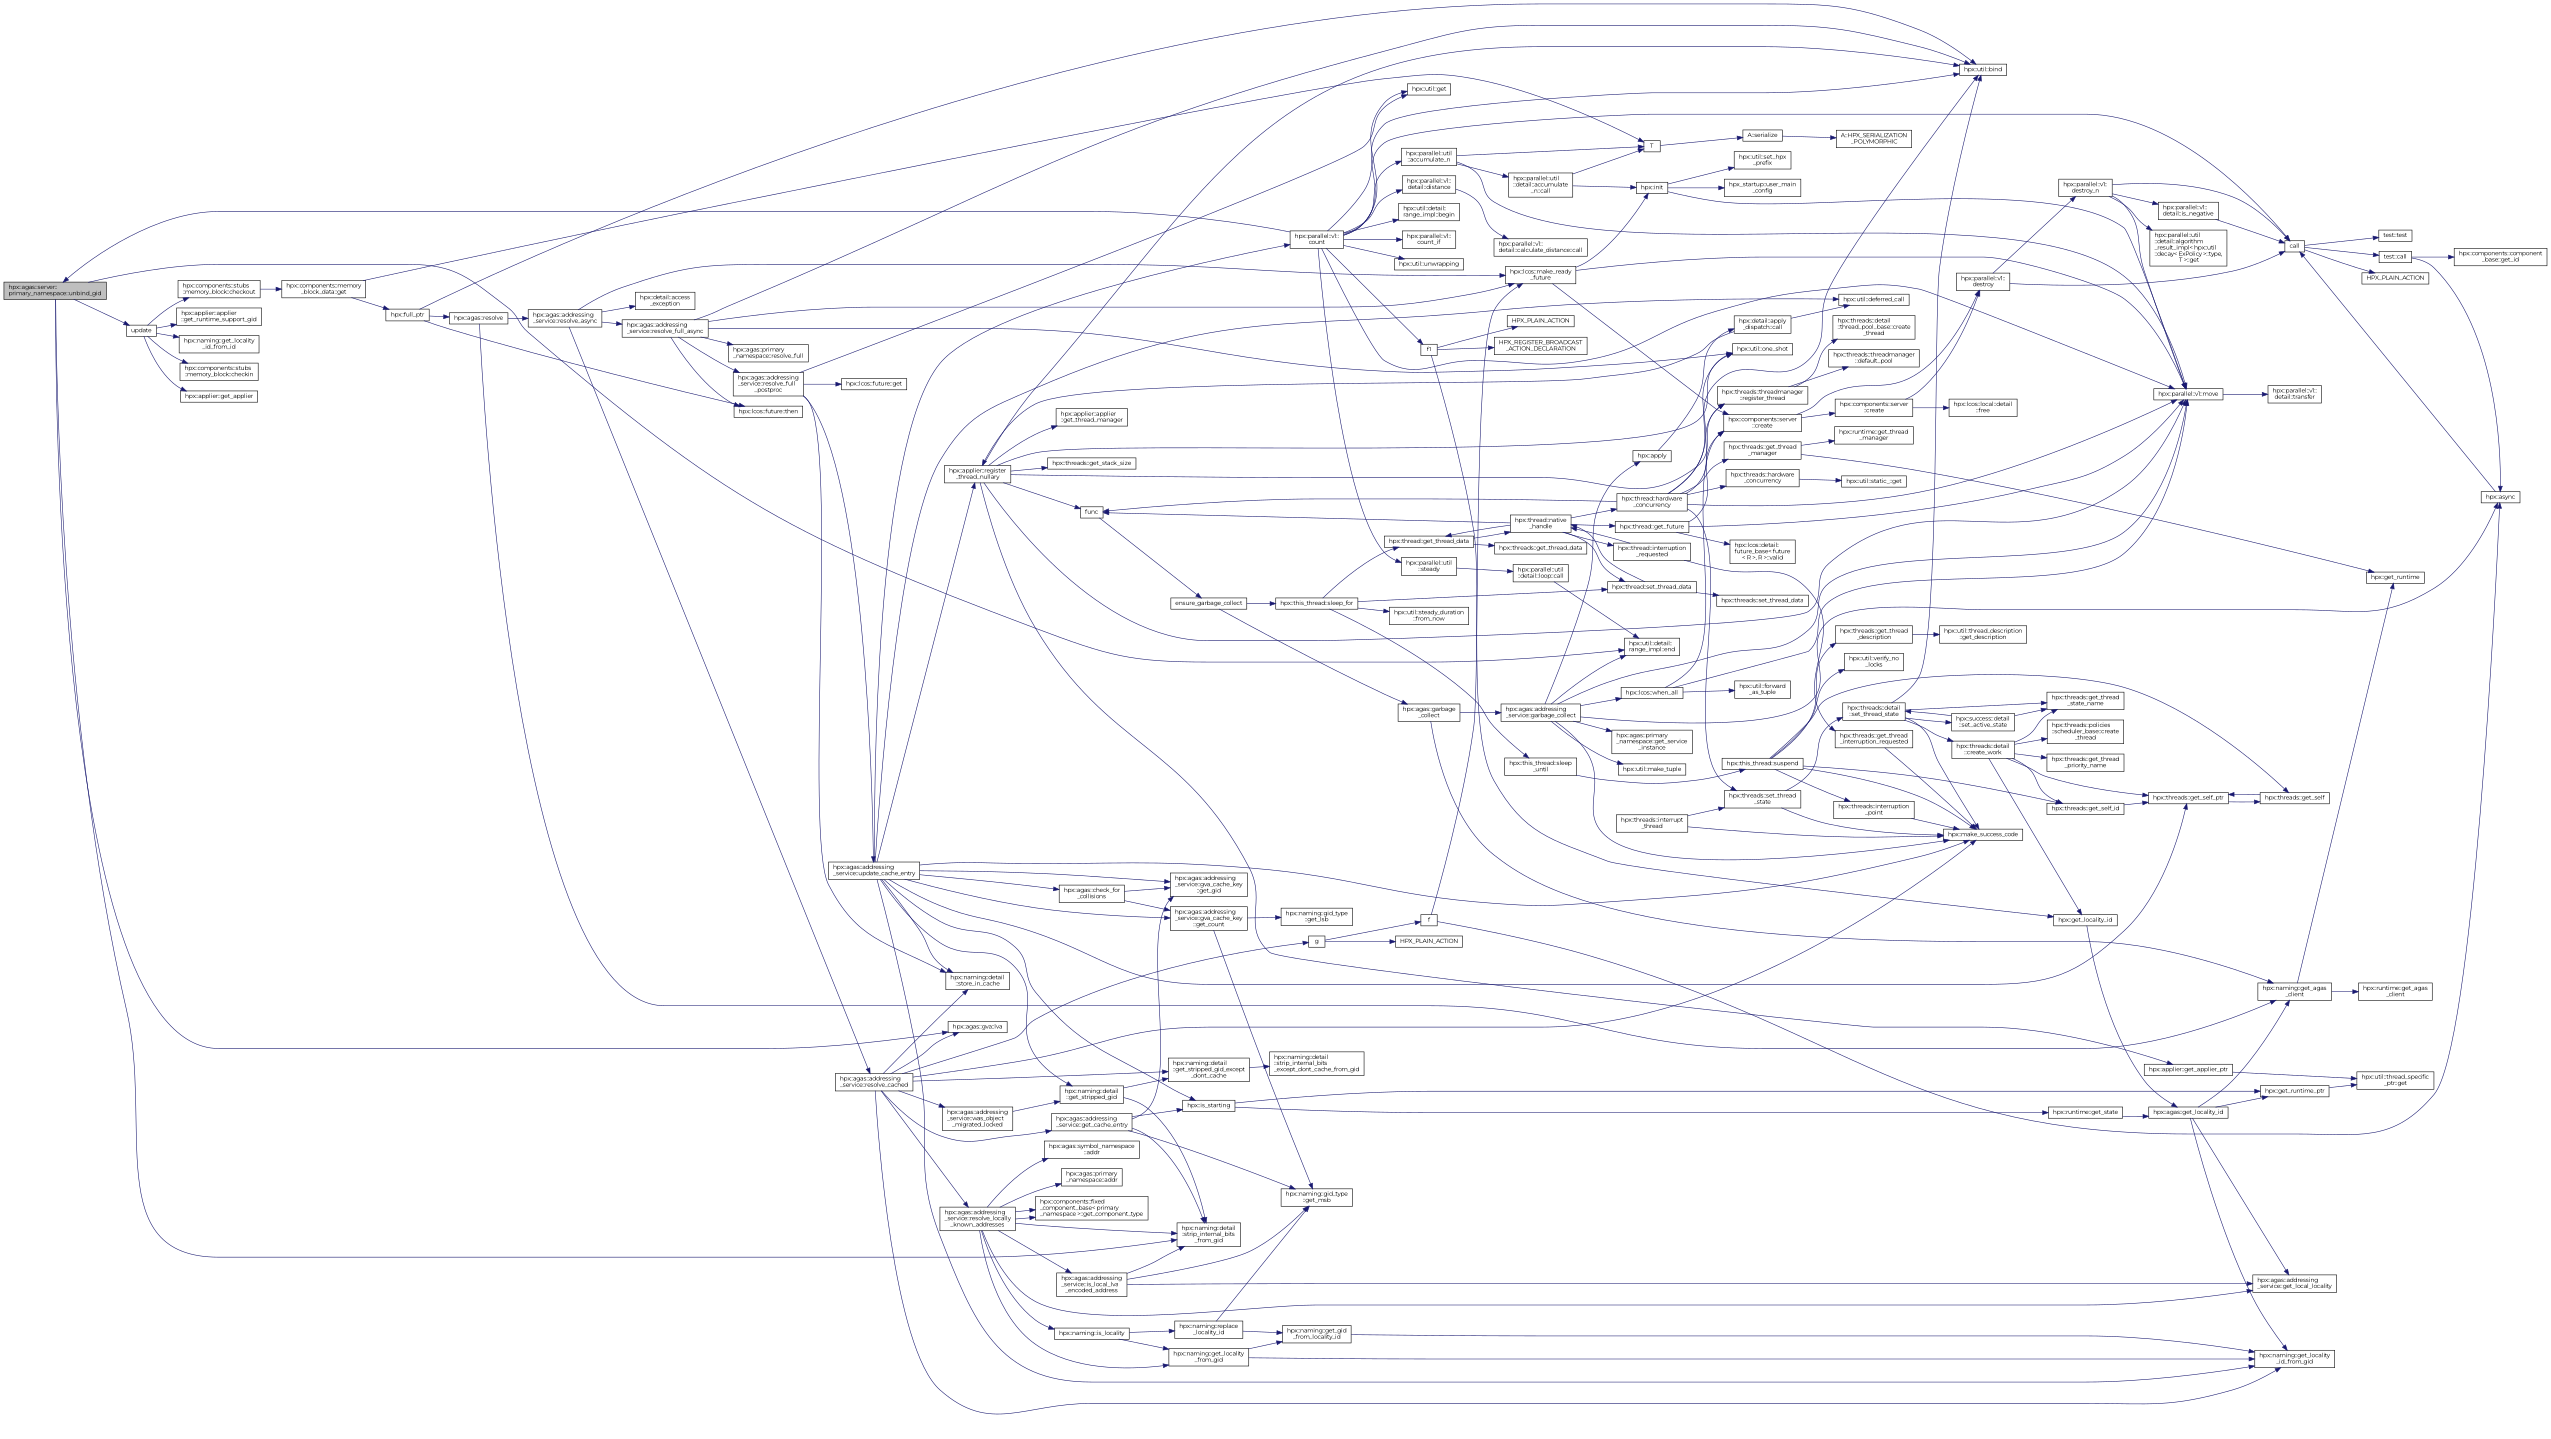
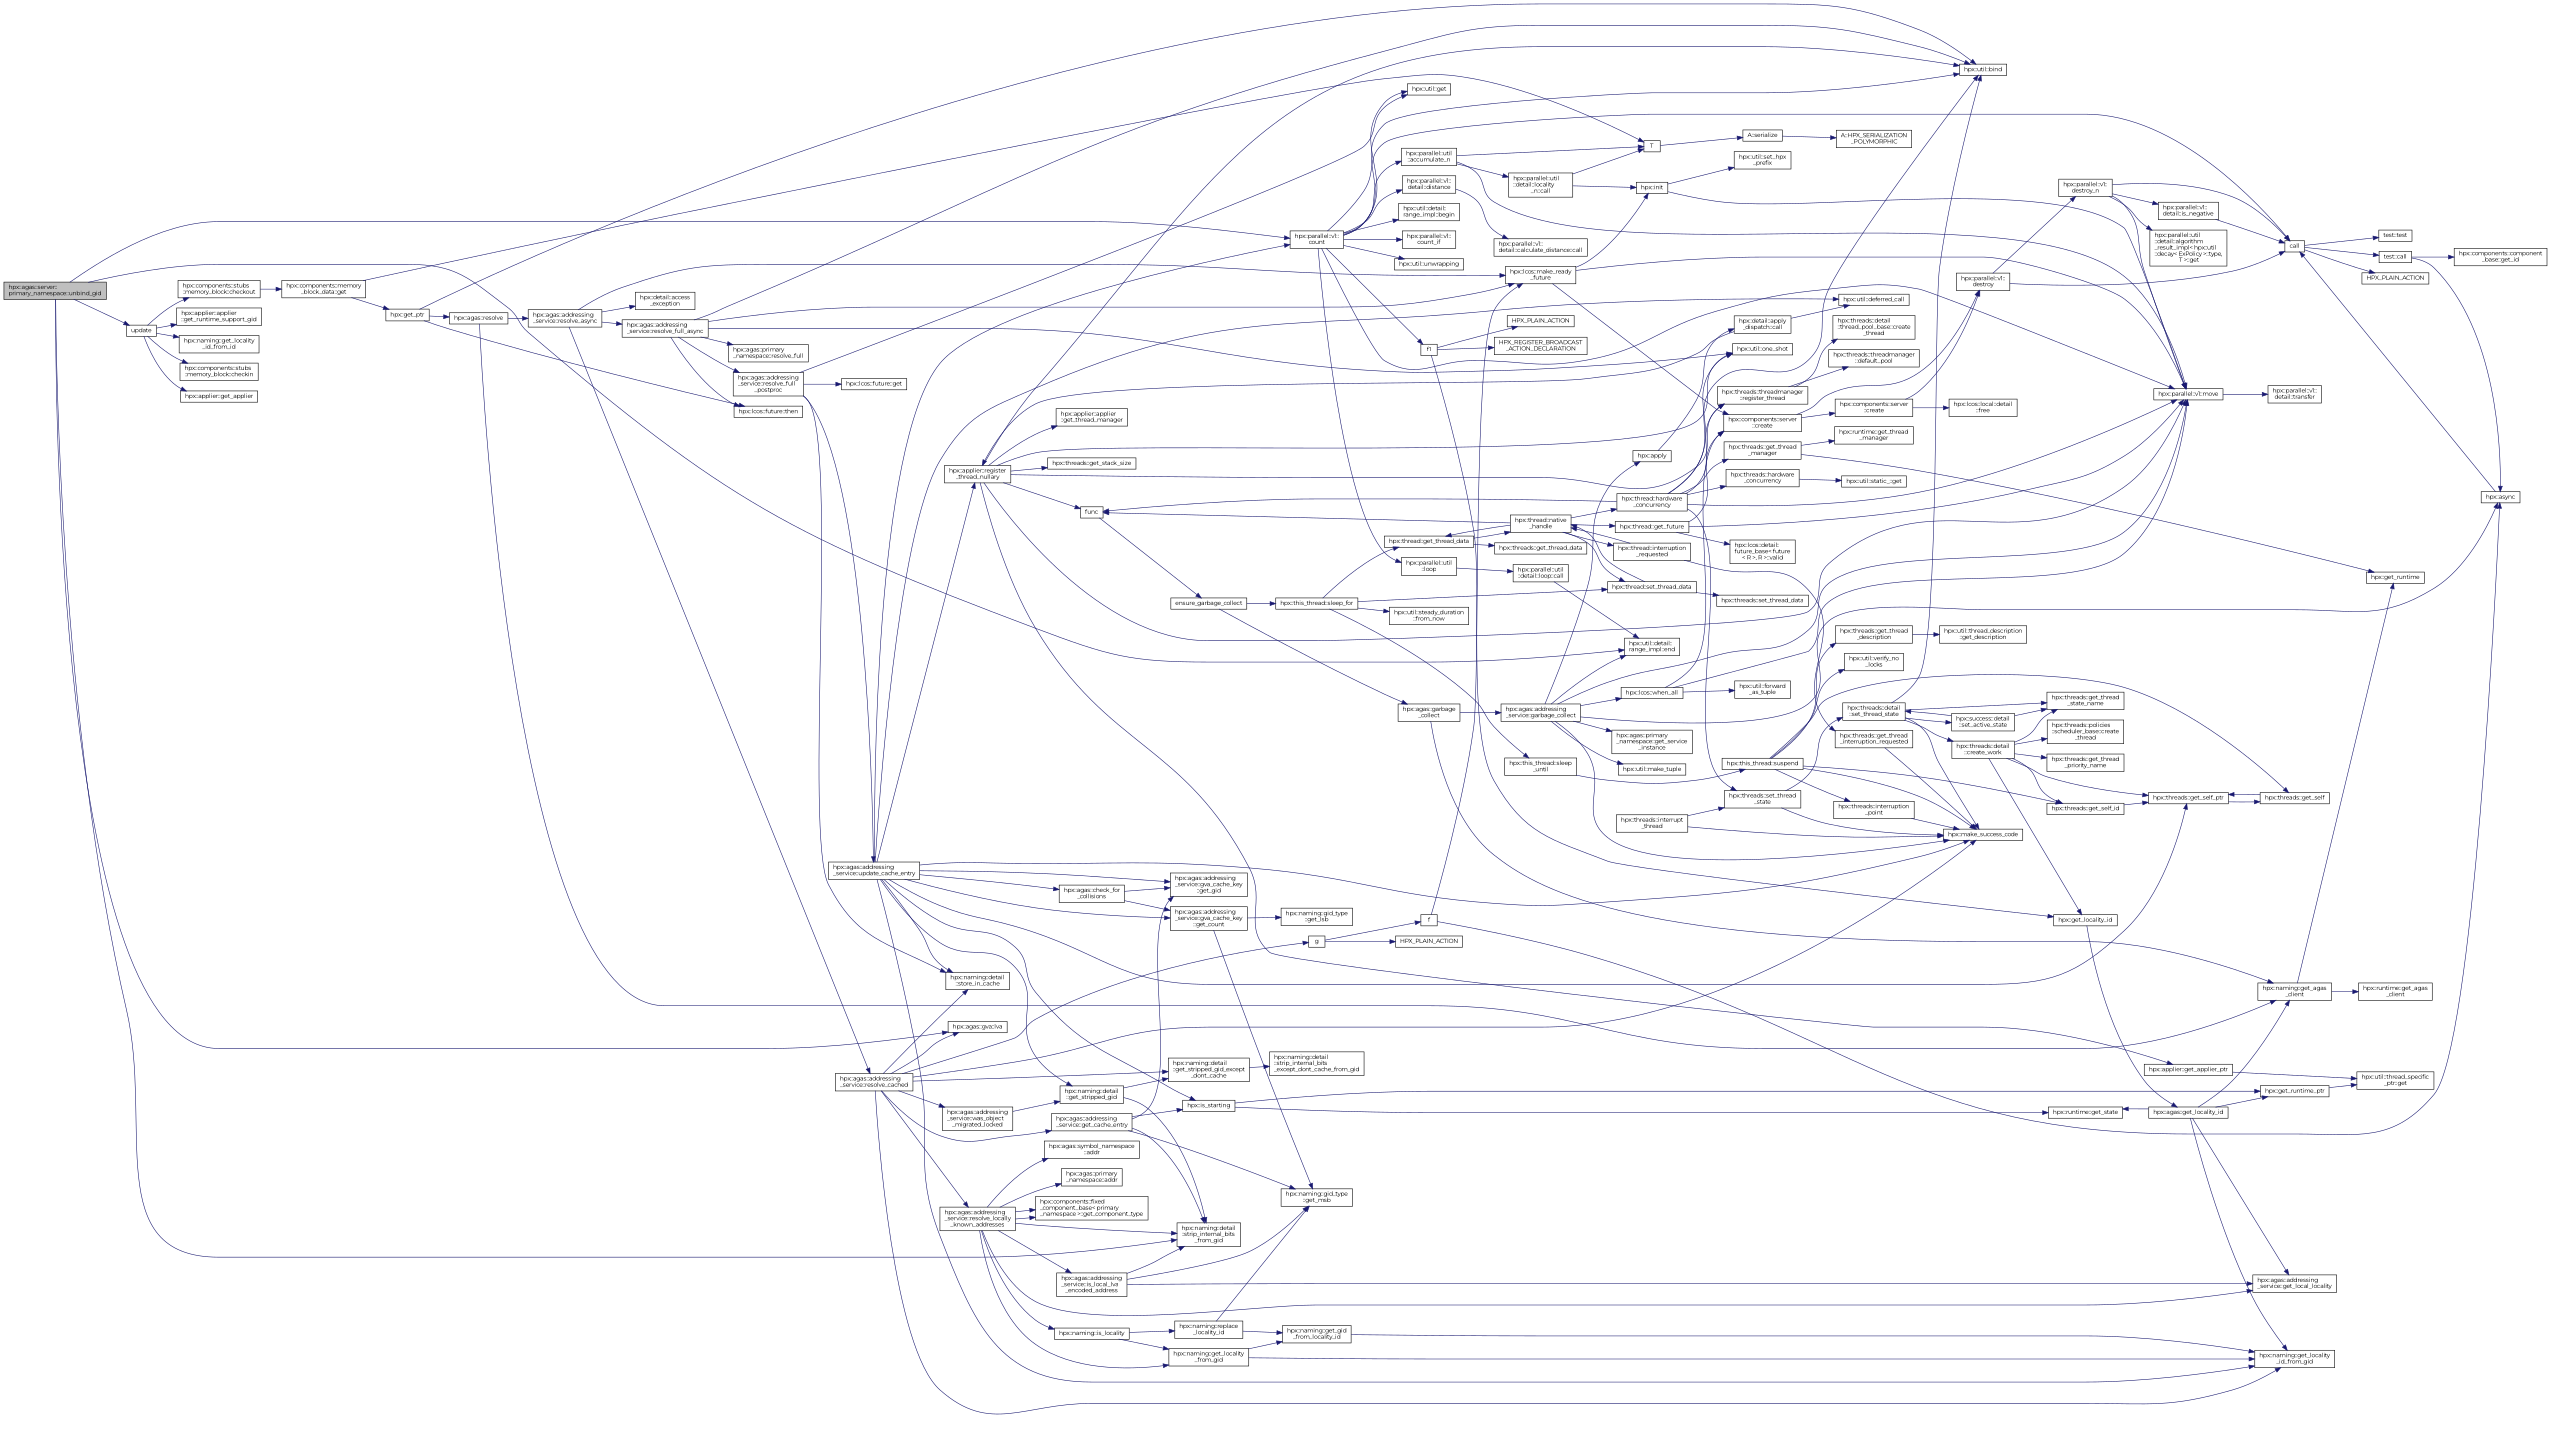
node "hpx::parallel::util ::detail::accumulate _n::call": label "hpx::parallel::util ::detail::accumulate _n::call" -> "hpx::parallel::util ::detail::locality _n::call"
node "hpx_startup::user_main _config": removed
edge "hpx::parallel::v1:: count" -> "hpx::agas::server:: primary_namespace::unbind_gid": reversed
node "hpx::full_ptr": label "hpx::full_ptr" -> "hpx::get_ptr"
node "hpx::parallel::util ::steady": label "hpx::parallel::util ::steady" -> "hpx::parallel::util ::loop"
edge "hpx::runtime::get_state" -> "hpx::agas::get_locality_id": reversed
